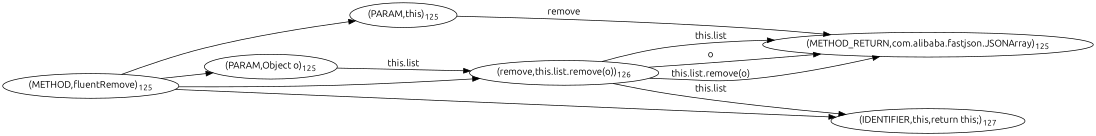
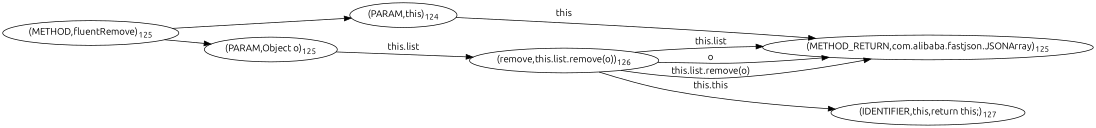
edge "(PARAM,this)" -> "(METHOD_RETURN,com.alibaba.fastjson.JSONArray)": label "remove" -> "this"
node "(PARAM,this)": text "125" -> "124"
edge "(METHOD,fluentRemove)" -> "(remove,this.list.remove(o))": removed
edge "(remove,this.list.remove(o))" -> "(IDENTIFIER,this,return this;)": label "this.list" -> "this.this"
edge "(METHOD,fluentRemove)" -> "(IDENTIFIER,this,return this;)": removed
